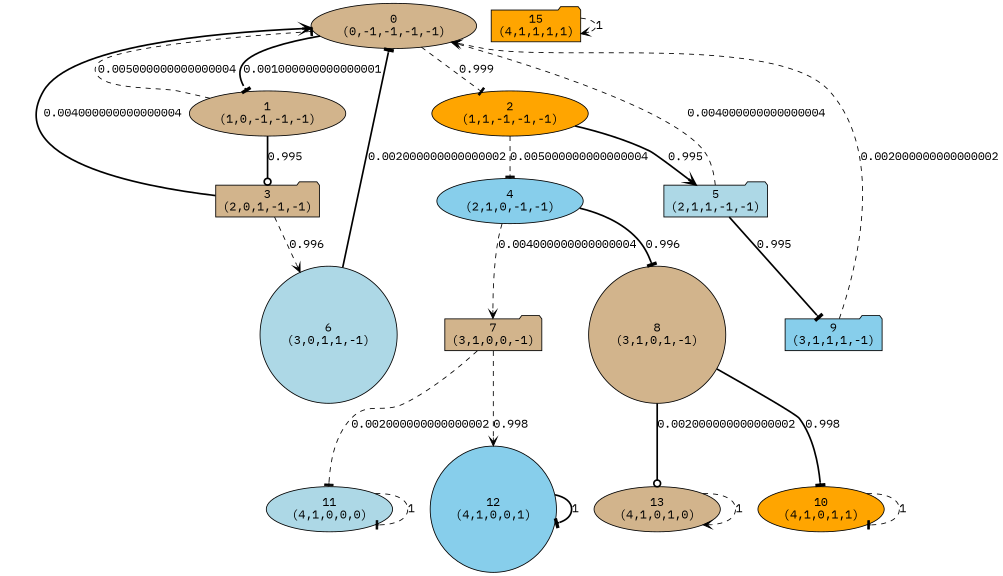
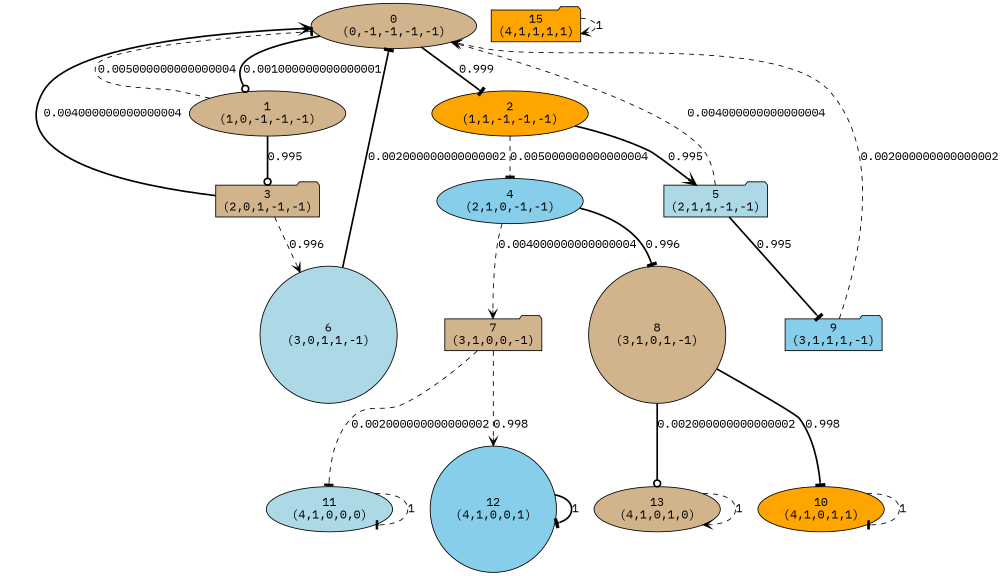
edge "0 (0,-1,-1,-1,-1)" -> "1 (1,0,-1,-1,-1)": arrowhead tee -> odot
edge "0 (0,-1,-1,-1,-1)" -> "2 (1,1,-1,-1,-1)": style dashed -> bold
